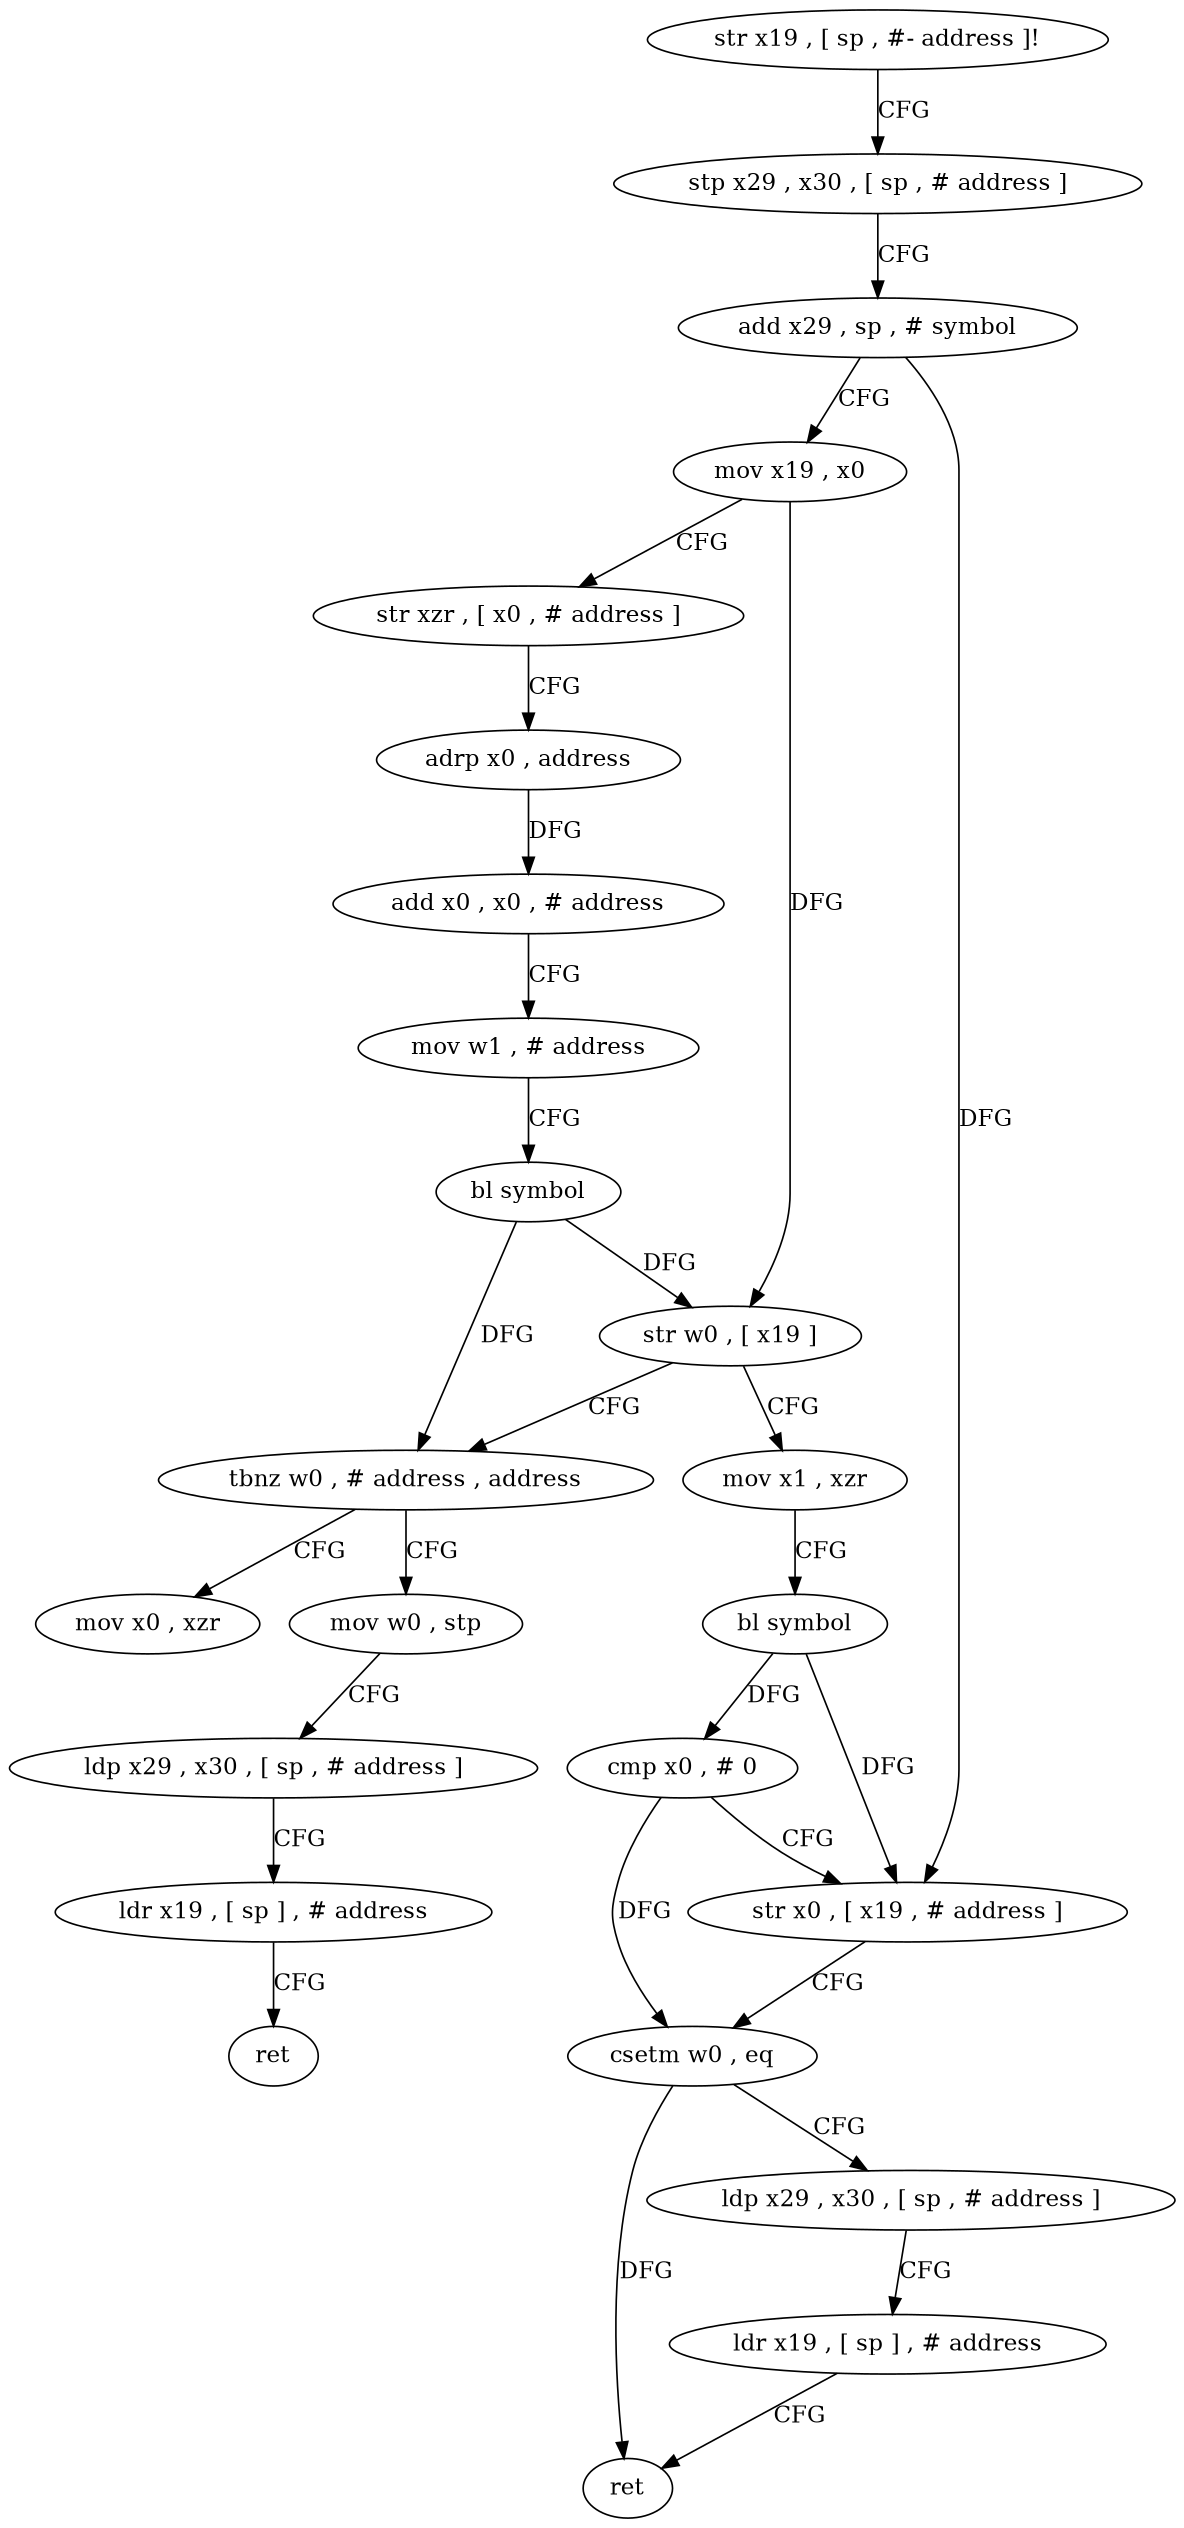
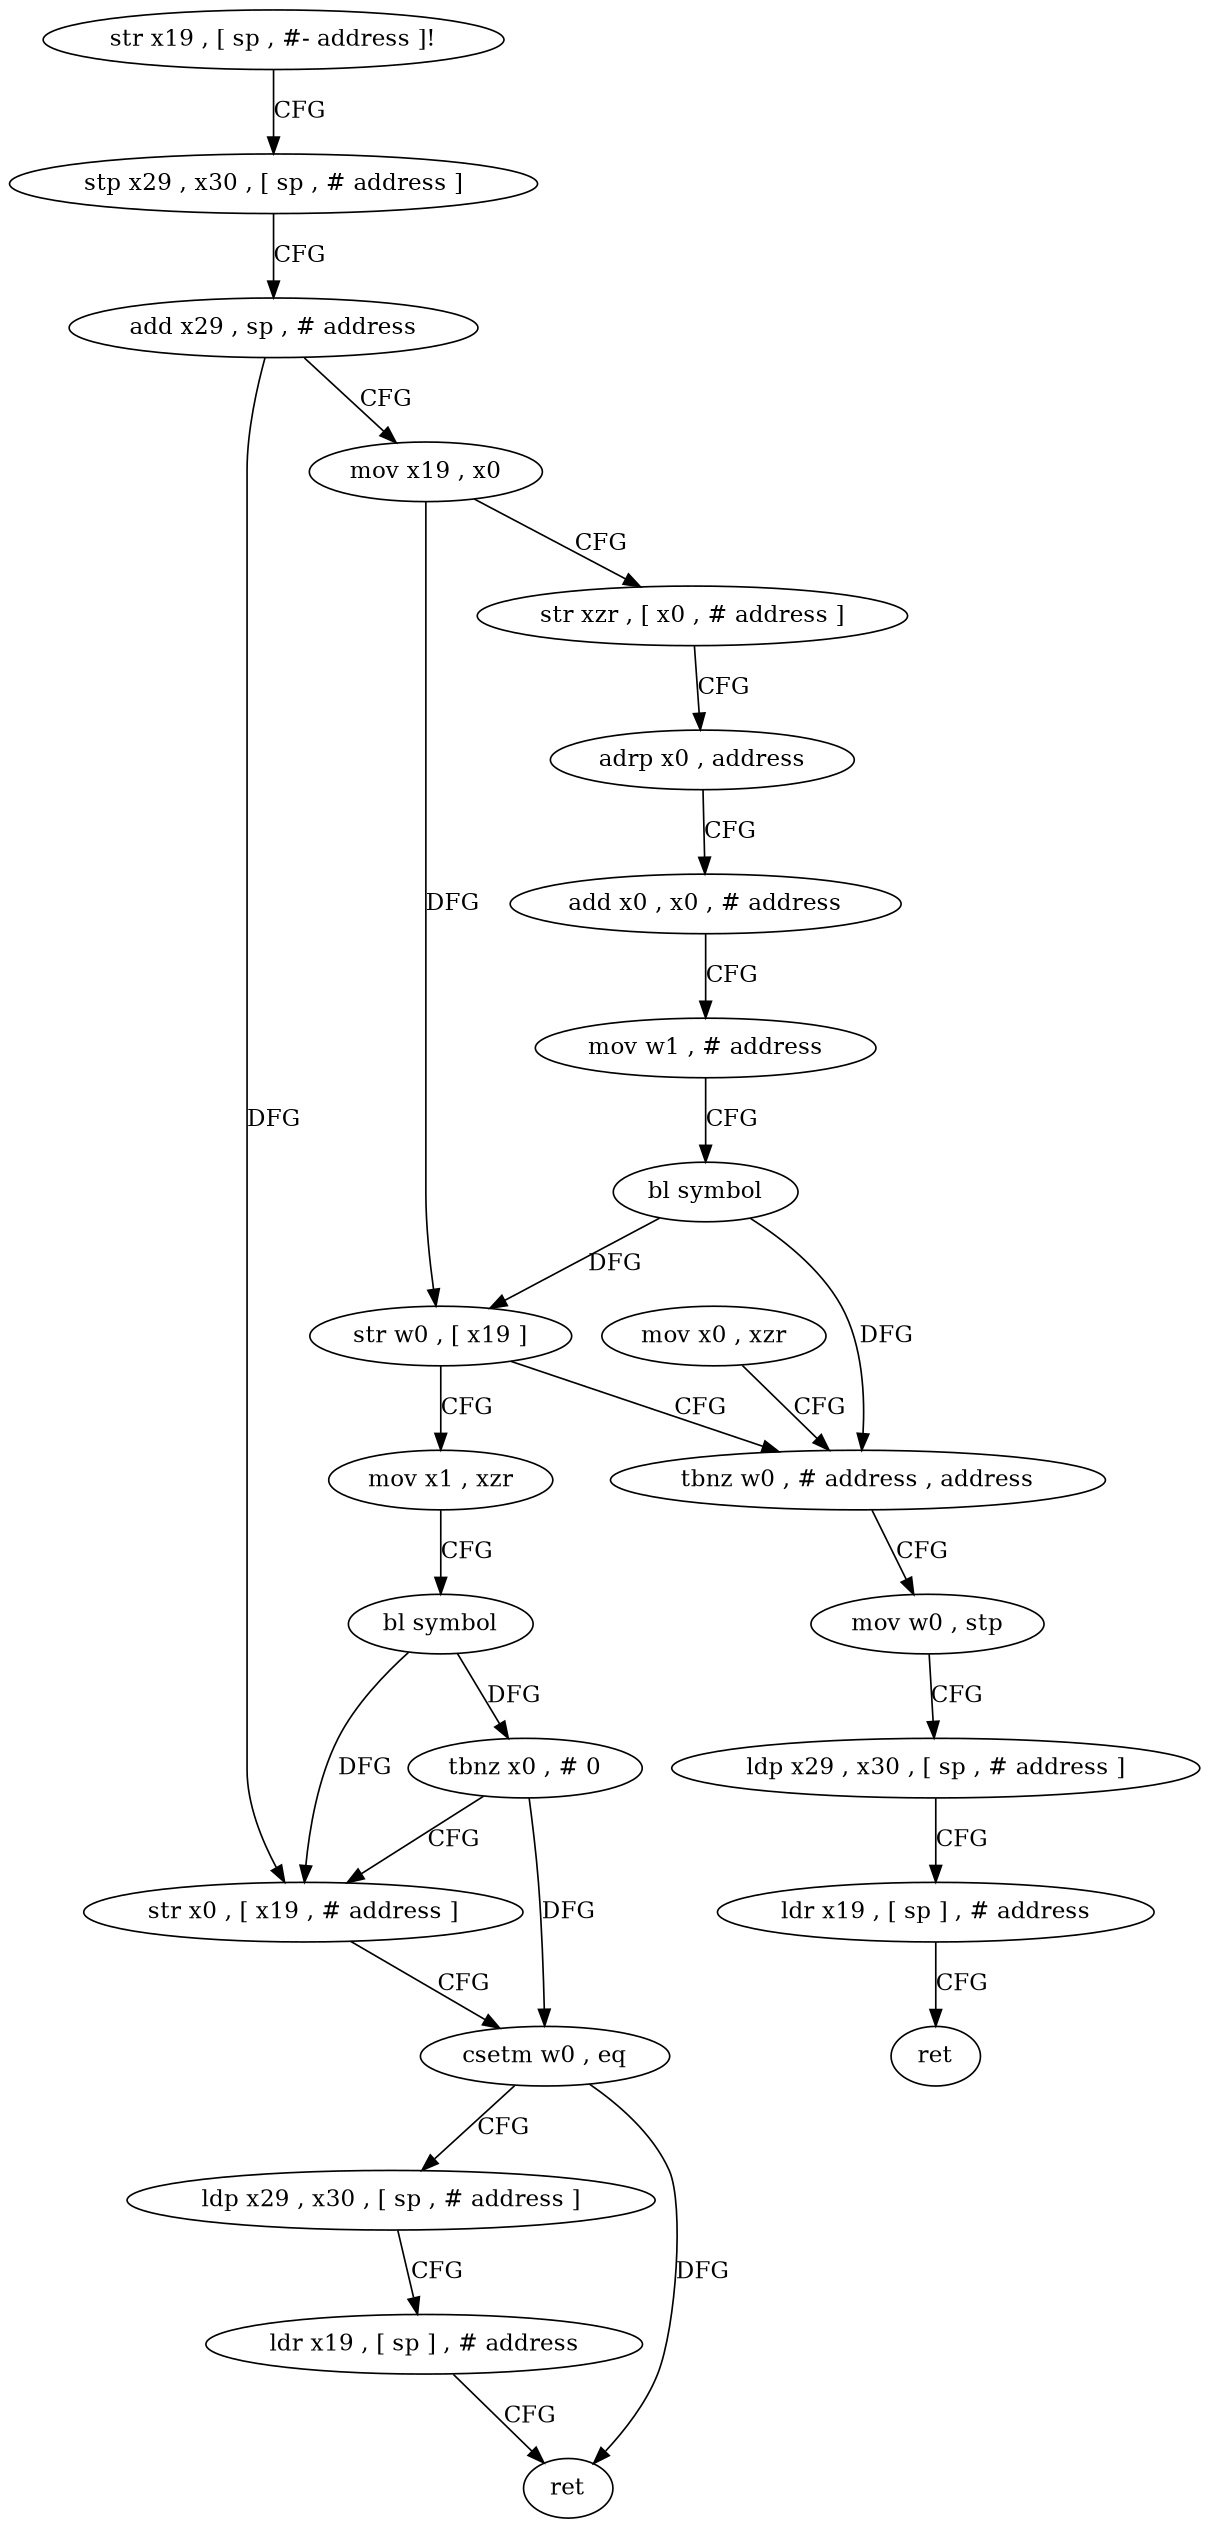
node "add x29 , sp , # symbol": label "add x29 , sp , # symbol" -> "add x29 , sp , # address"
edge "adrp x0 , address" -> "add x0 , x0 , # address": label "DFG" -> "CFG"
edge "tbnz w0 , # address , address" -> "mov x0 , xzr": reversed
node "cmp x0 , # 0": label "cmp x0 , # 0" -> "tbnz x0 , # 0"
